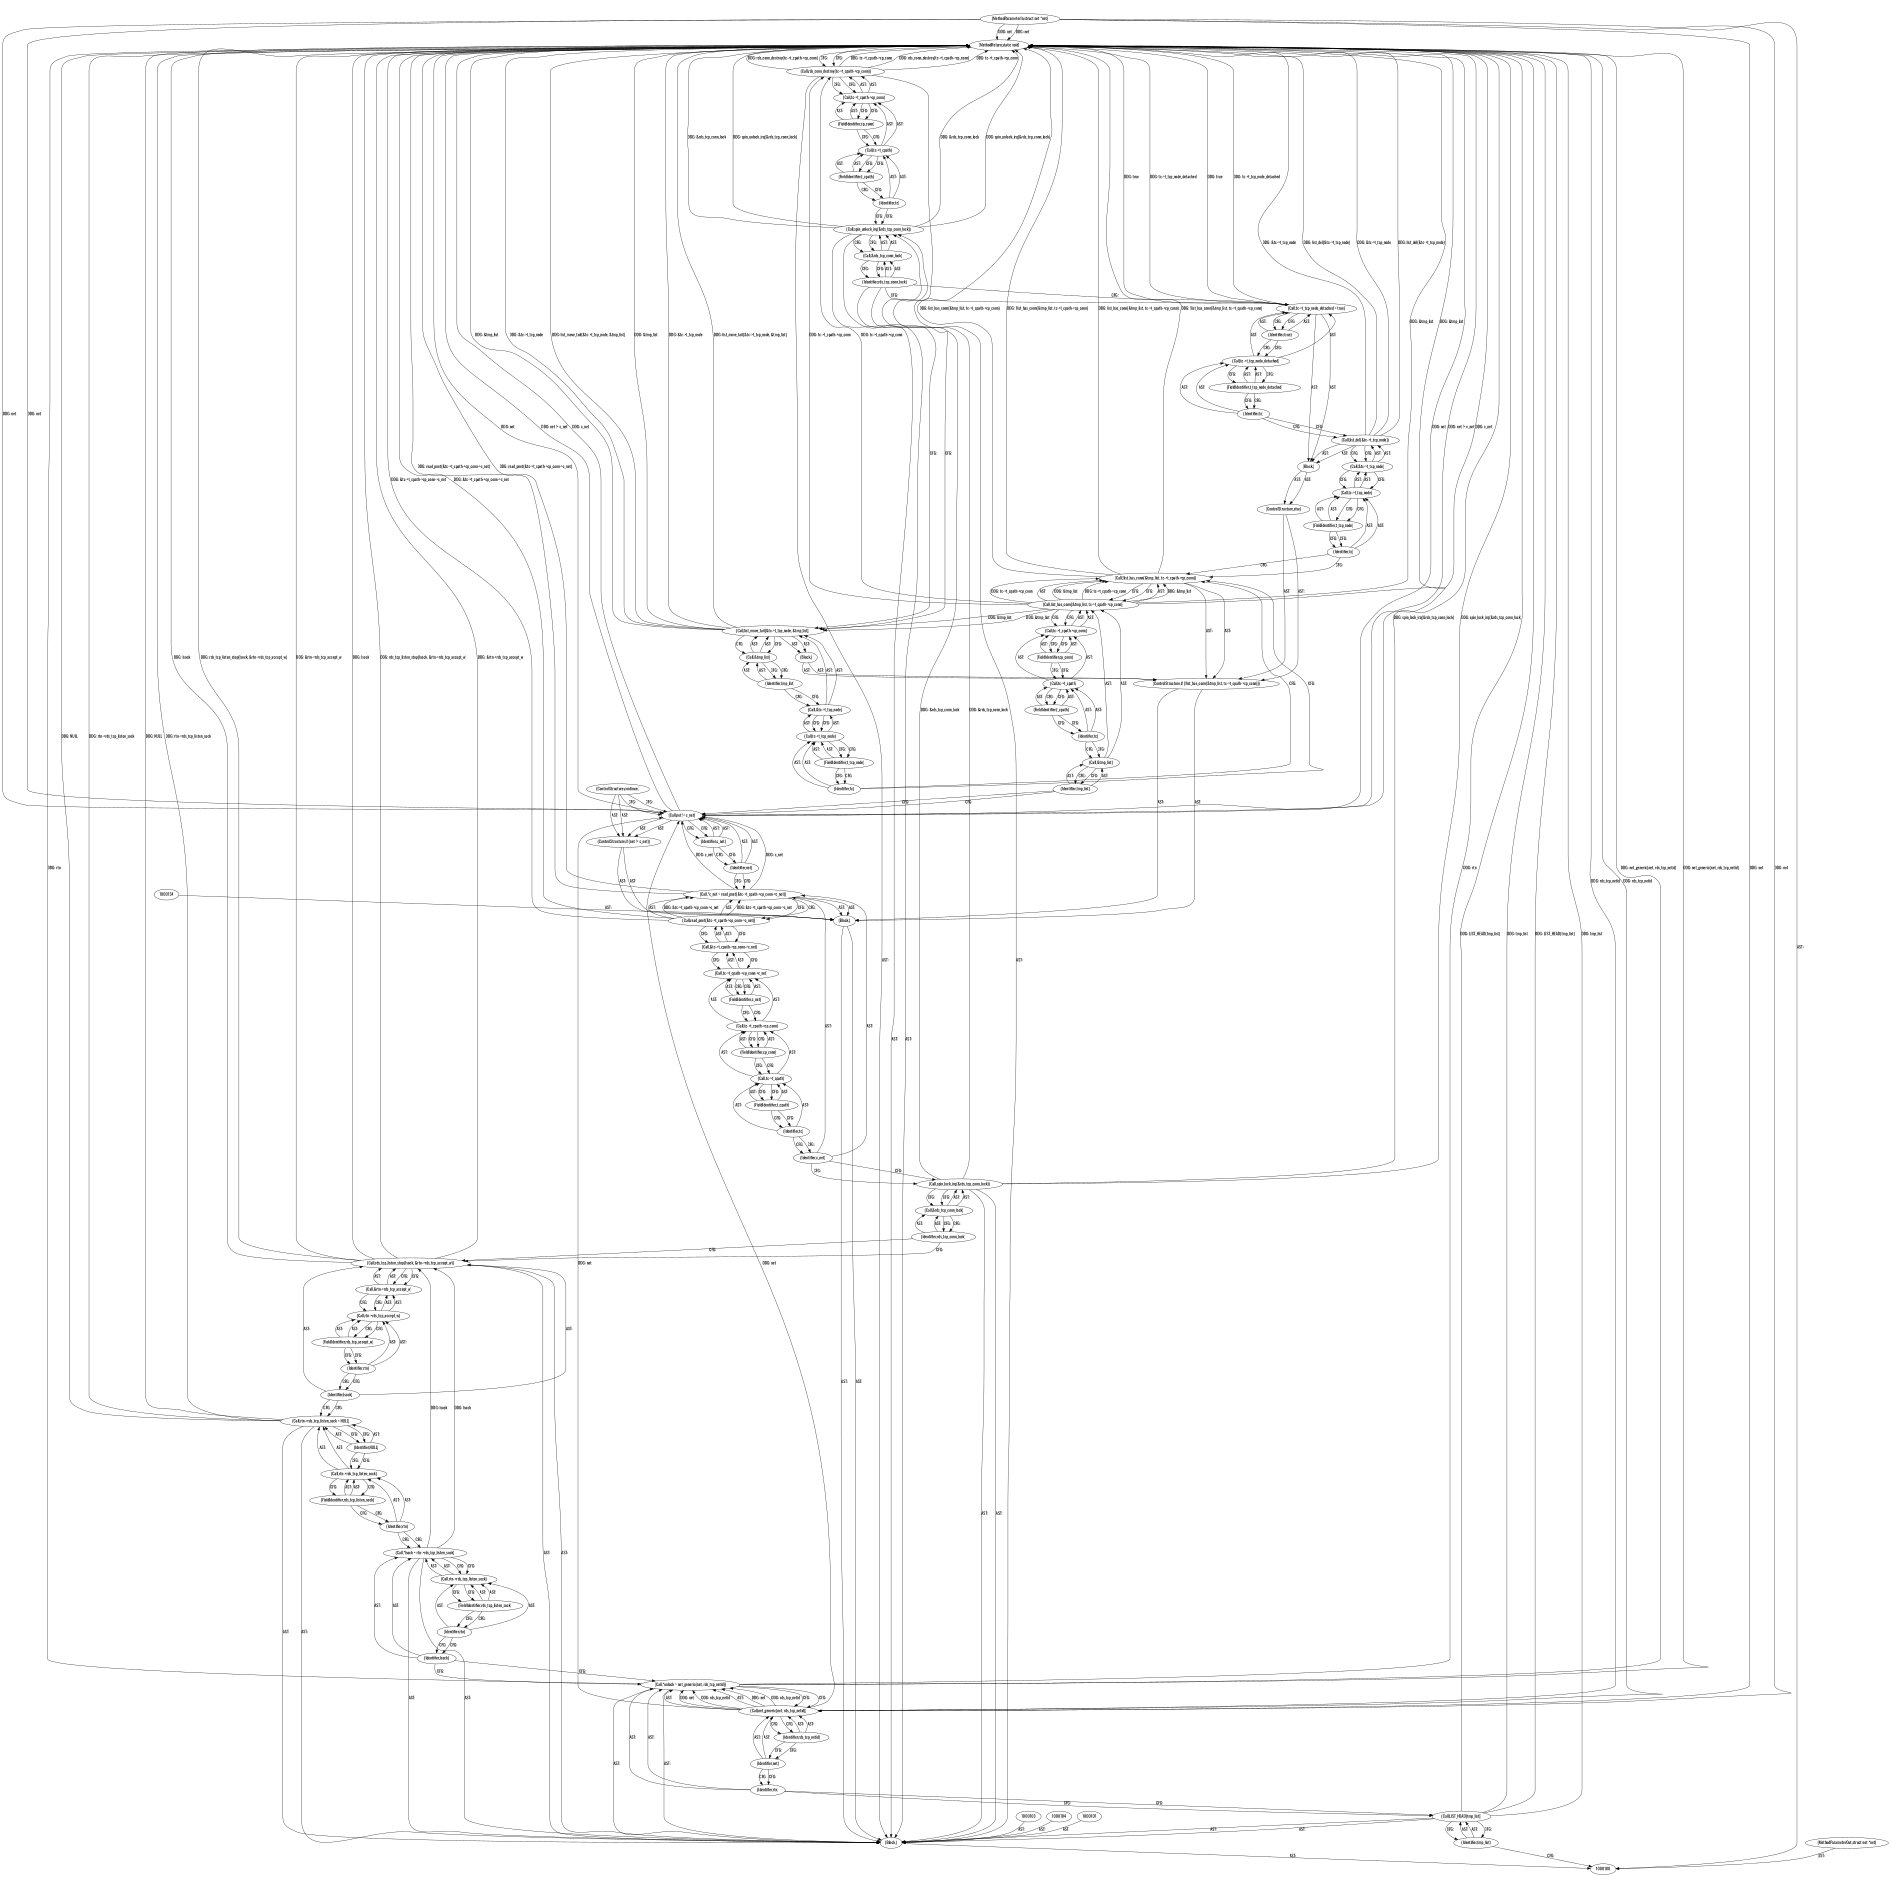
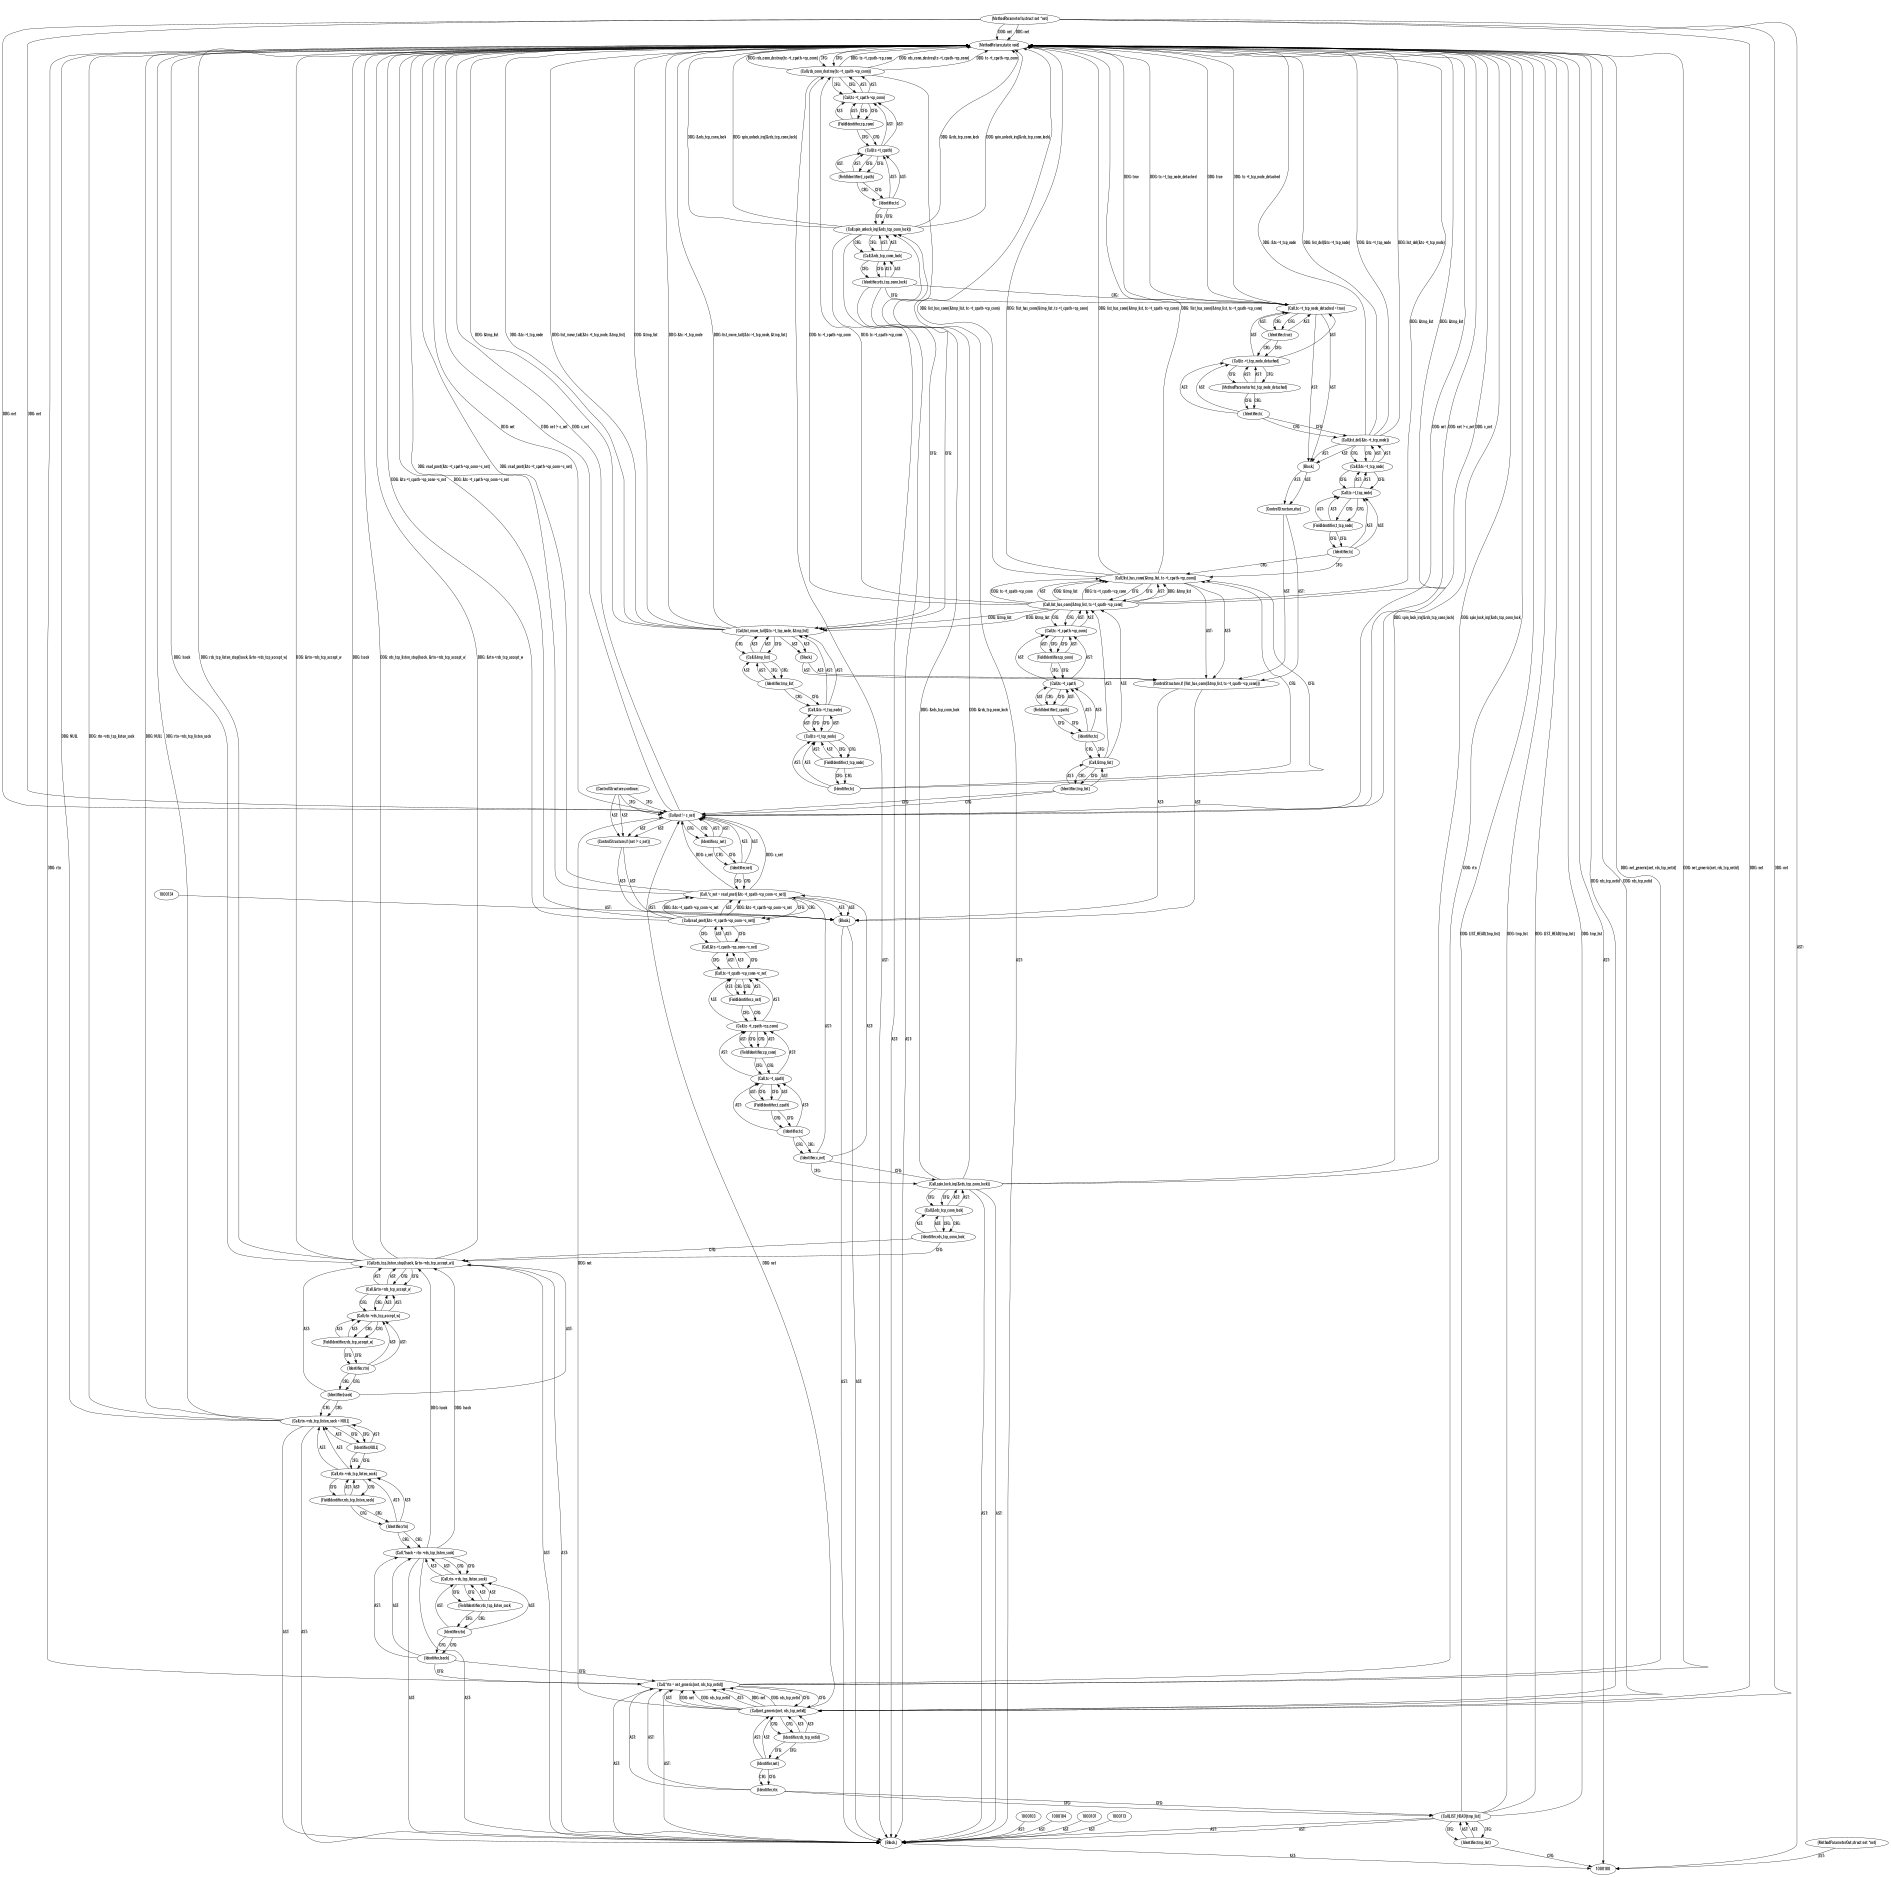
node "(FieldIdentifier,t_tcp_node_detached)": label "(FieldIdentifier,t_tcp_node_detached)" -> "(MethodParameterIn,t_tcp_node_detached)"
edge "(MethodReturn,static void)" -> "1000100": added, label "AST:"
node "(Call,*unlock = net_generic(net, rds_tcp_netid))": label "(Call,*unlock = net_generic(net, rds_tcp_netid))" -> "(Call,*rtn = net_generic(net, rds_tcp_netid))"
node "1000113": added
